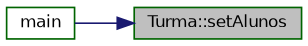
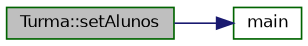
edge "main" -> "Turma::setAlunos": reversed
